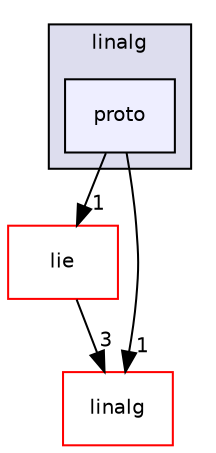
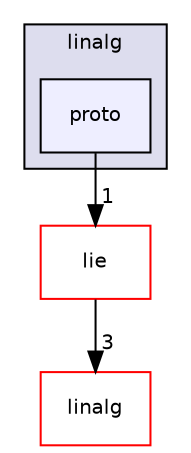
edge "proto" -> "linalg": removed
